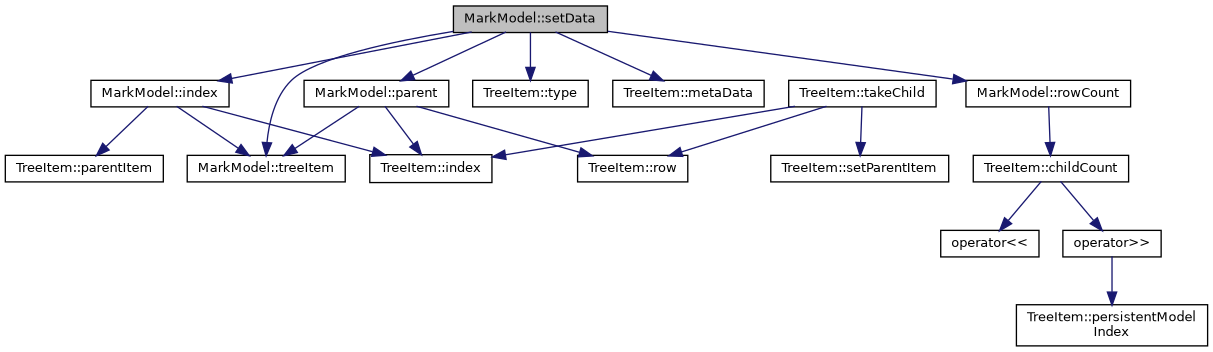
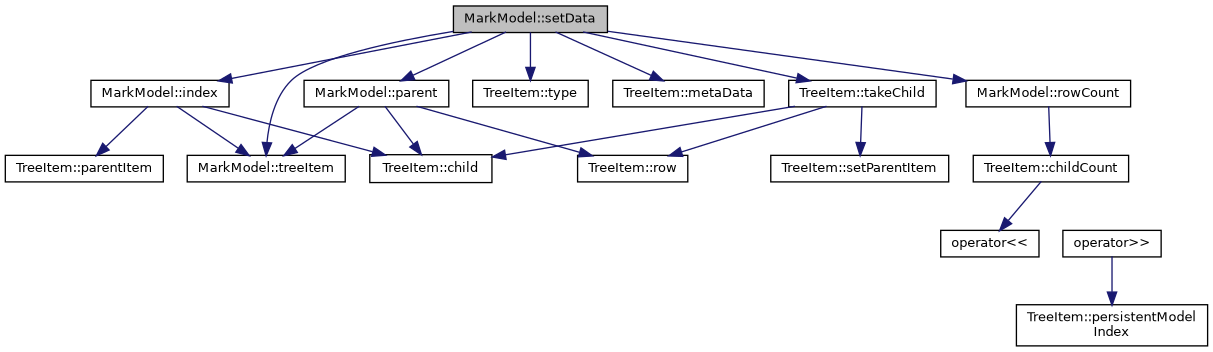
edge "MarkModel::setData" -> "TreeItem::takeChild": added
node "TreeItem::index": label "TreeItem::index" -> "TreeItem::child"
edge "TreeItem::childCount" -> "operator>>": removed
